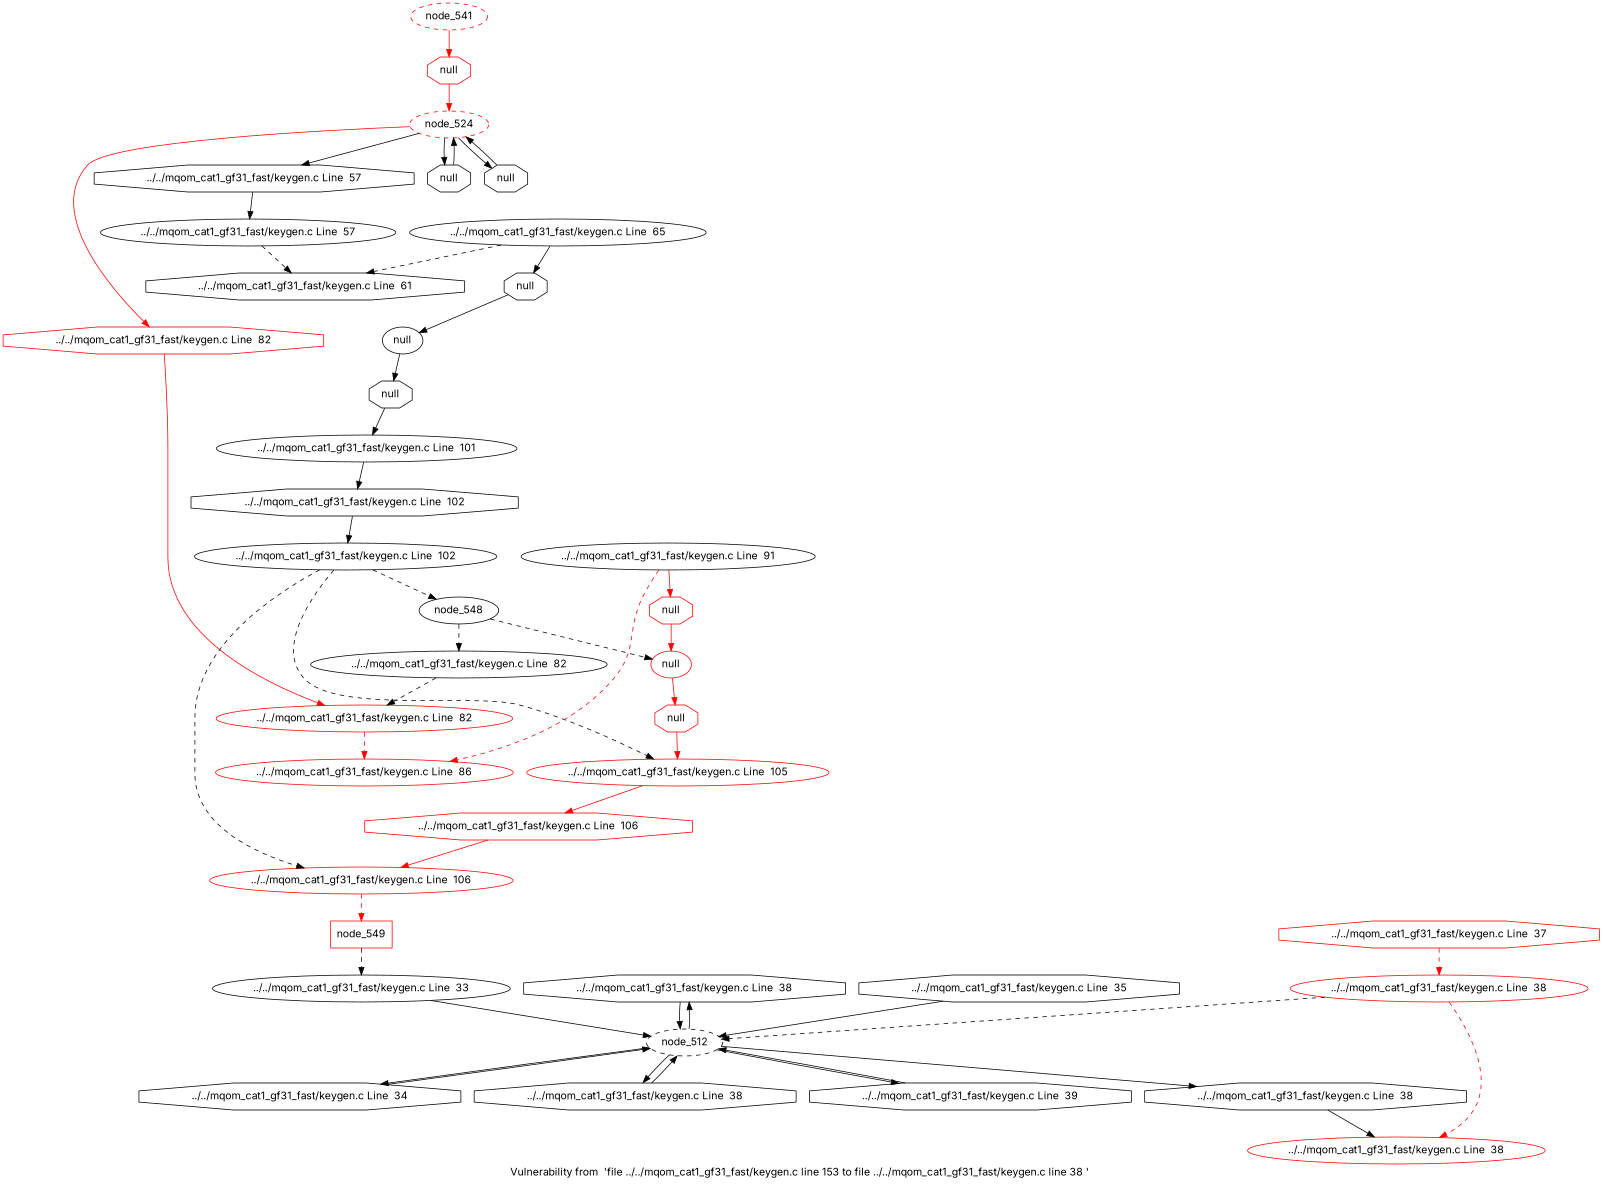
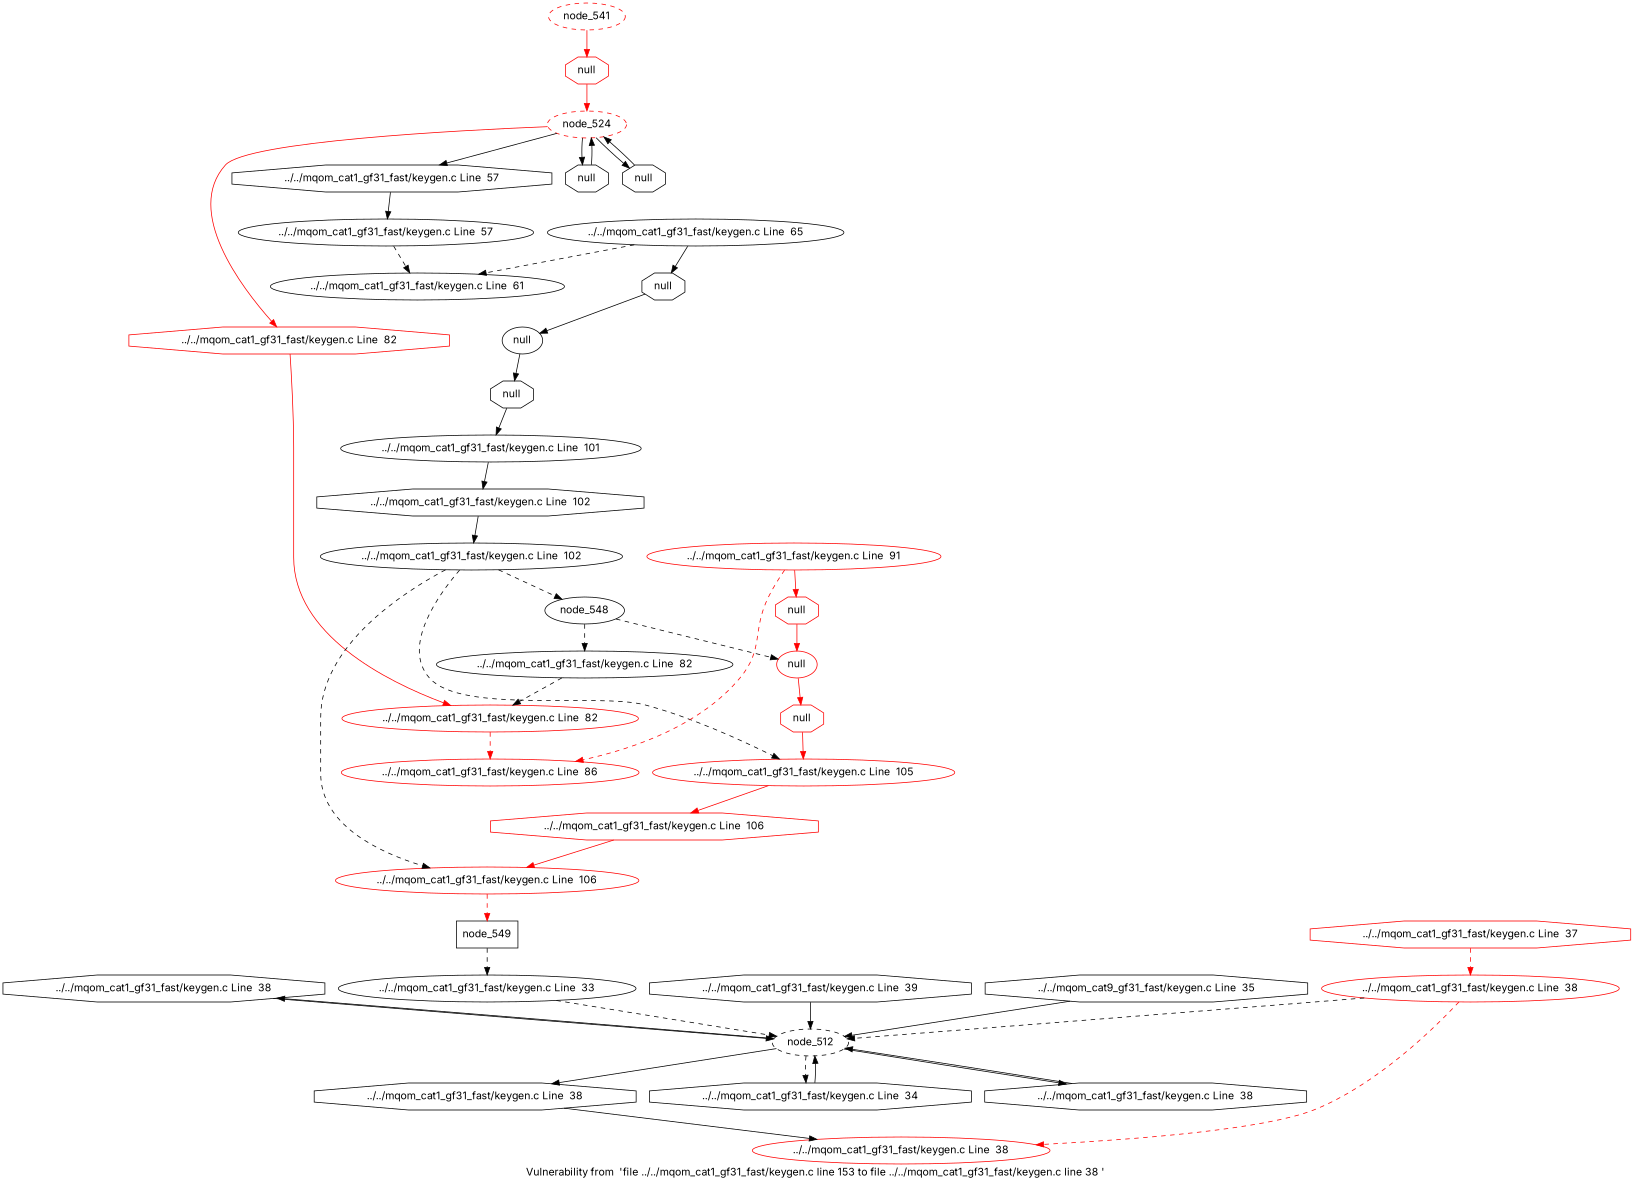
node "../../mqom_cat1_gf31_fast/keygen.c Line  61": shape octagon -> ellipse
node "../../mqom_cat1_gf31_fast/keygen.c Line  91": color black -> red
node "node_549": color red -> black
node "../../mqom_cat1_gf31_fast/keygen.c Line  35": label "../../mqom_cat1_gf31_fast/keygen.c Line  35" -> "../../mqom_cat9_gf31_fast/keygen.c Line  35"
edge "../../mqom_cat1_gf31_fast/keygen.c Line  33" -> "node_512": style solid -> dashed
edge "node_512" -> "../../mqom_cat1_gf31_fast/keygen.c Line  34": style solid -> dashed
edge "node_512" -> "../../mqom_cat1_gf31_fast/keygen.c Line  39": removed
